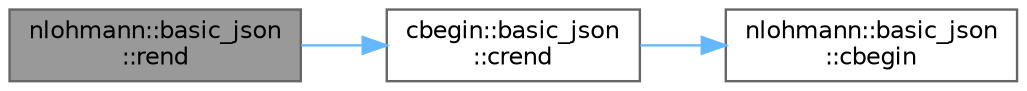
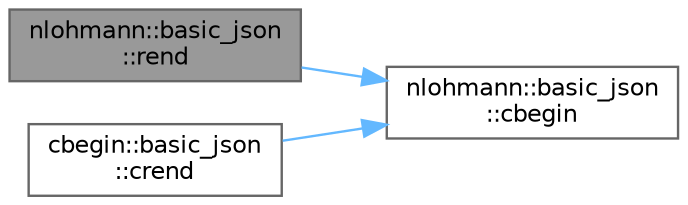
edge "nlohmann::basic_json ::rend" -> "cbegin::basic_json ::crend": now "nlohmann::basic_json ::rend" -> "nlohmann::basic_json ::cbegin"
